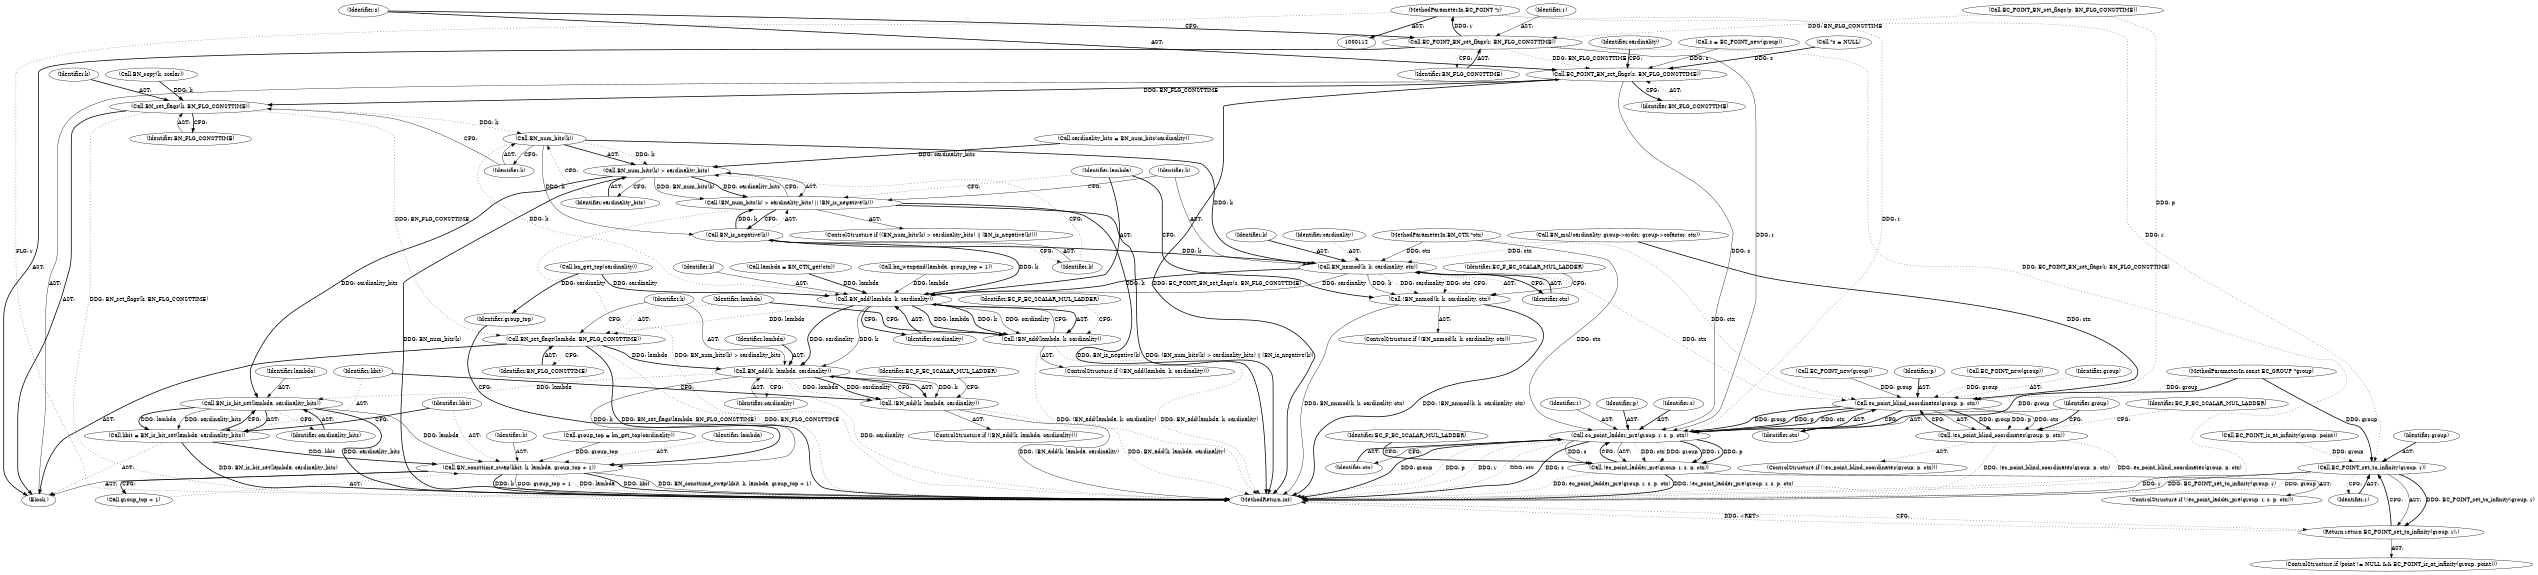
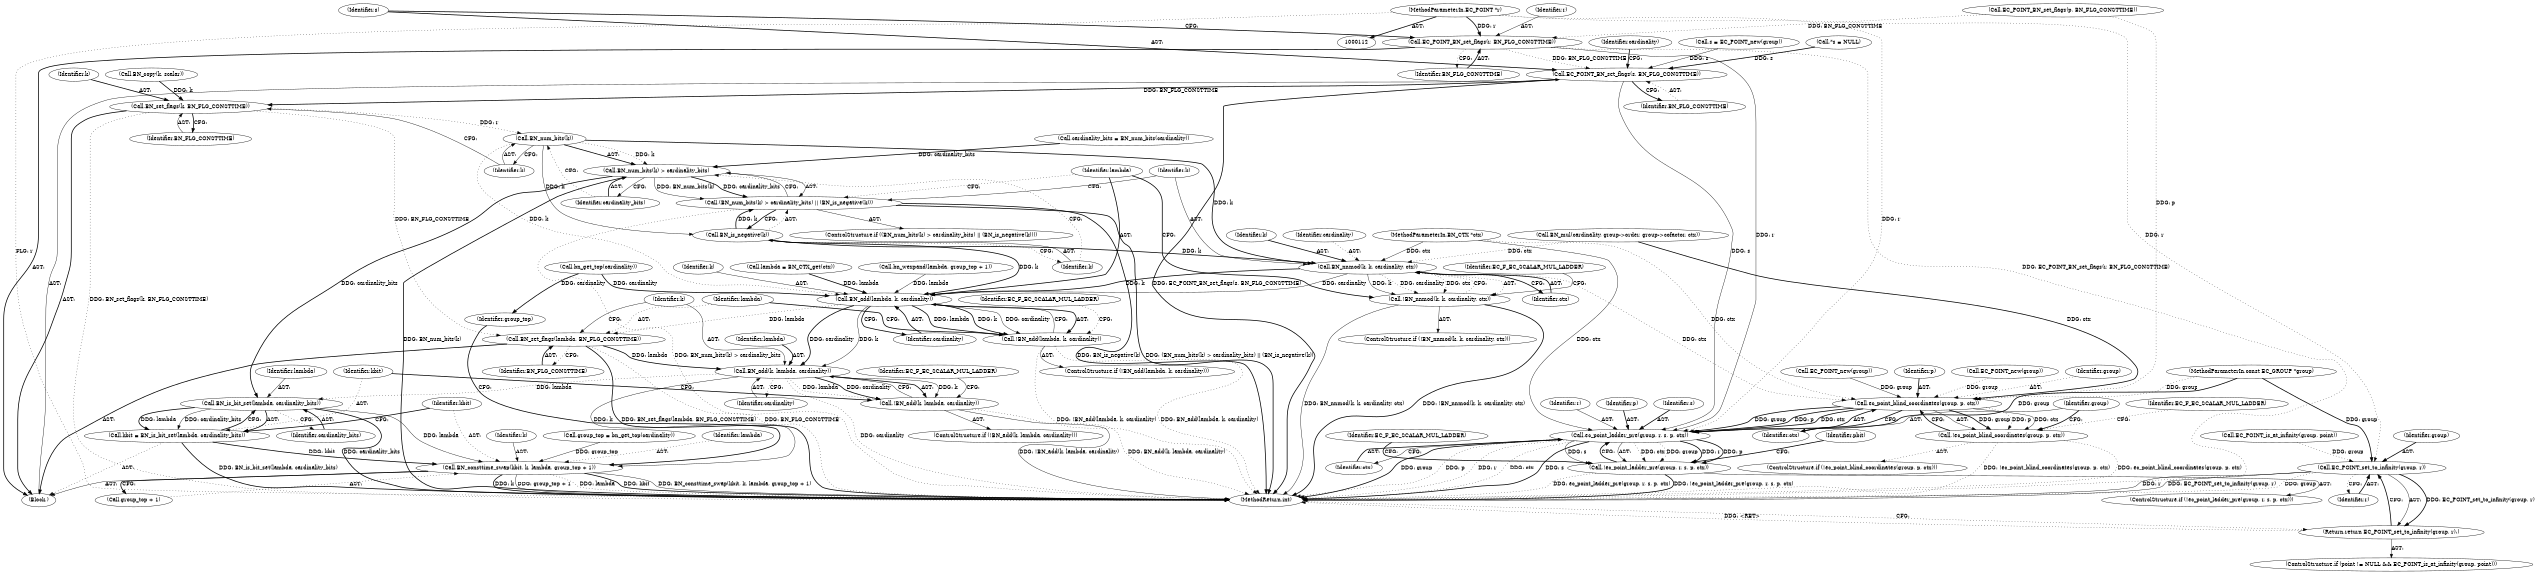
edge "(Call,EC_POINT_BN_set_flags(r, BN_FLG_CONSTTIME))" -> "(MethodParameterIn,EC_POINT *r)": reversed
edge "(Call,BN_set_flags(k, BN_FLG_CONSTTIME))" -> "(Call,BN_num_bits(k))": label "DDG: k" -> "DDG: r"
node "(Identifier,pbit)": added
